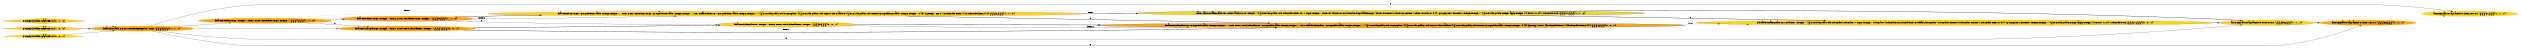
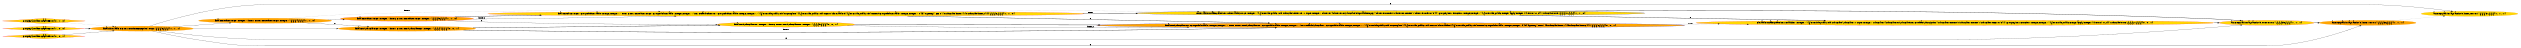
node "groupByShouldPropagateError['0', '0', '1']": color darkorange -> deeppink
